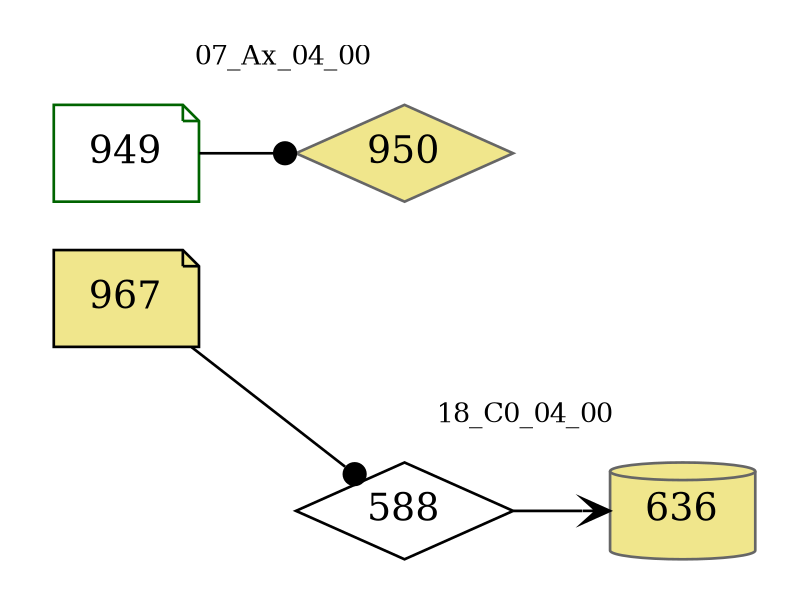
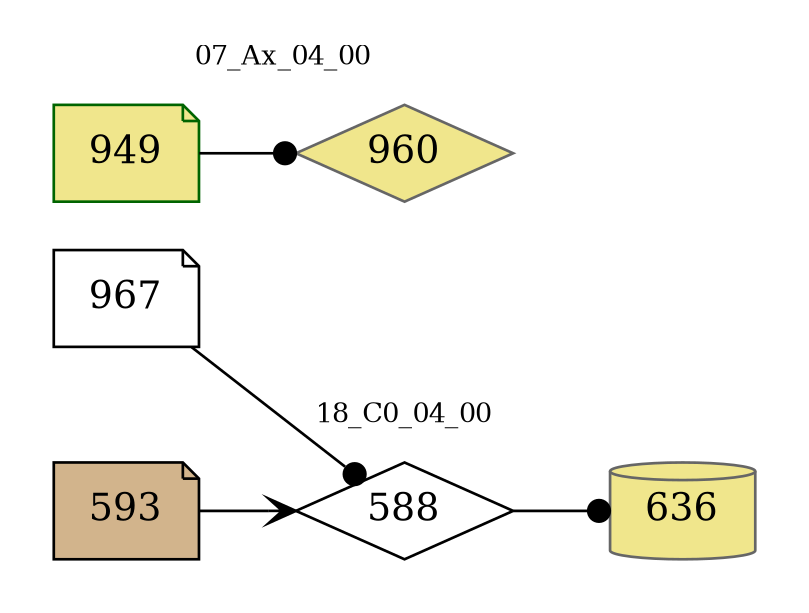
node "949": fillcolor white -> khaki
node "950": label "950" -> "960"
node "967": fillcolor khaki -> white
node "593": added
edge "588" -> "636": arrowhead vee -> dot
